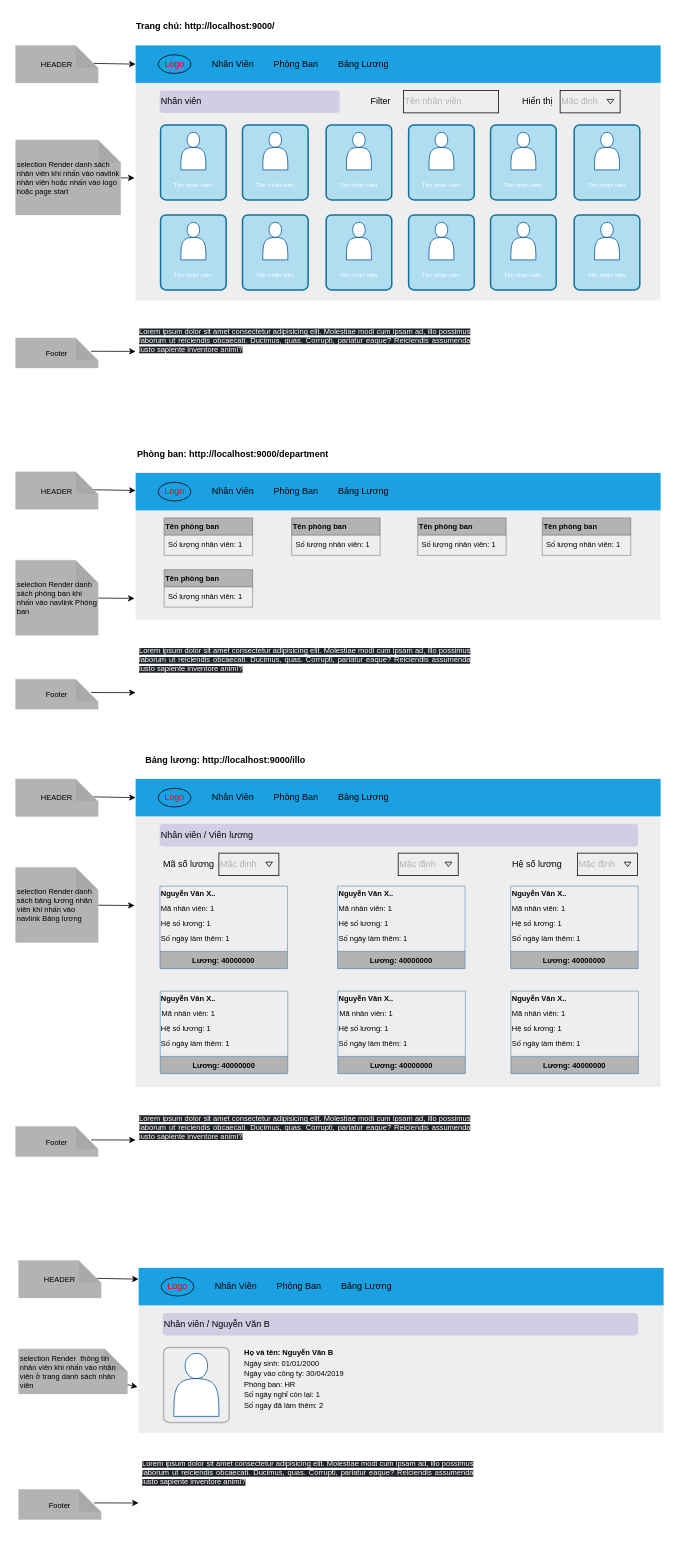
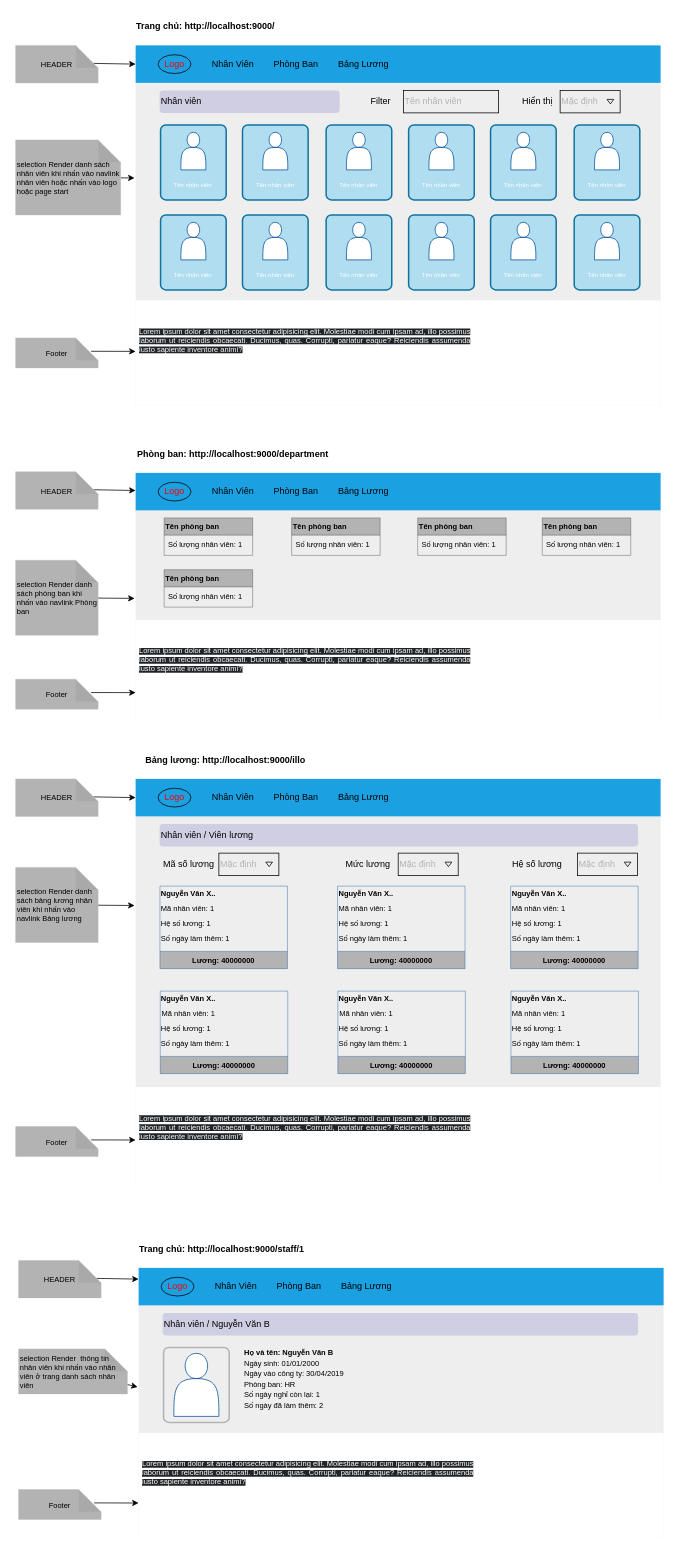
node "Mức lương": added
node "Trang chủ: http://localhost:9000/staff/1": added
